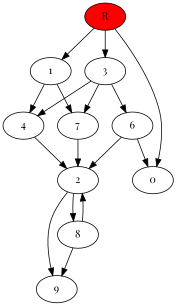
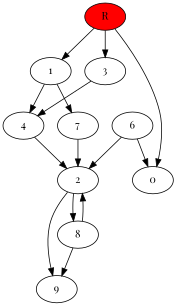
edge "3" -> "7": removed
edge "3" -> "6": removed
